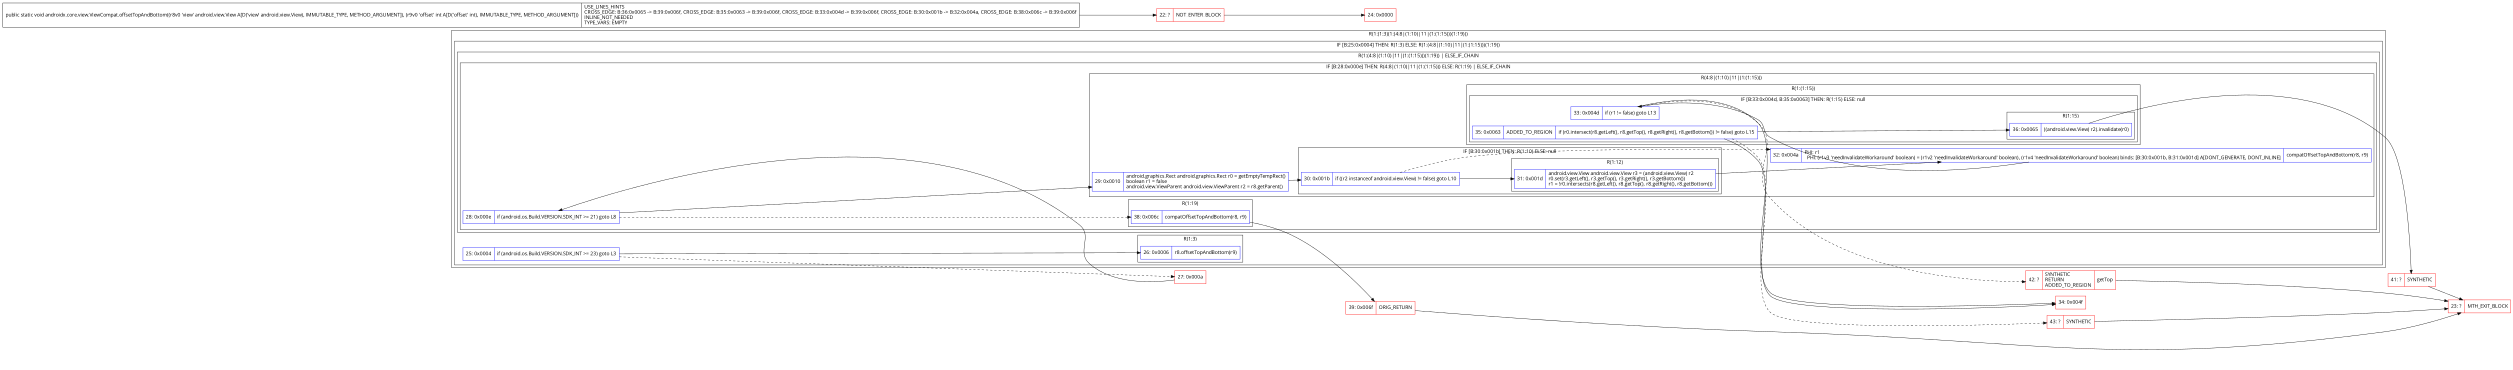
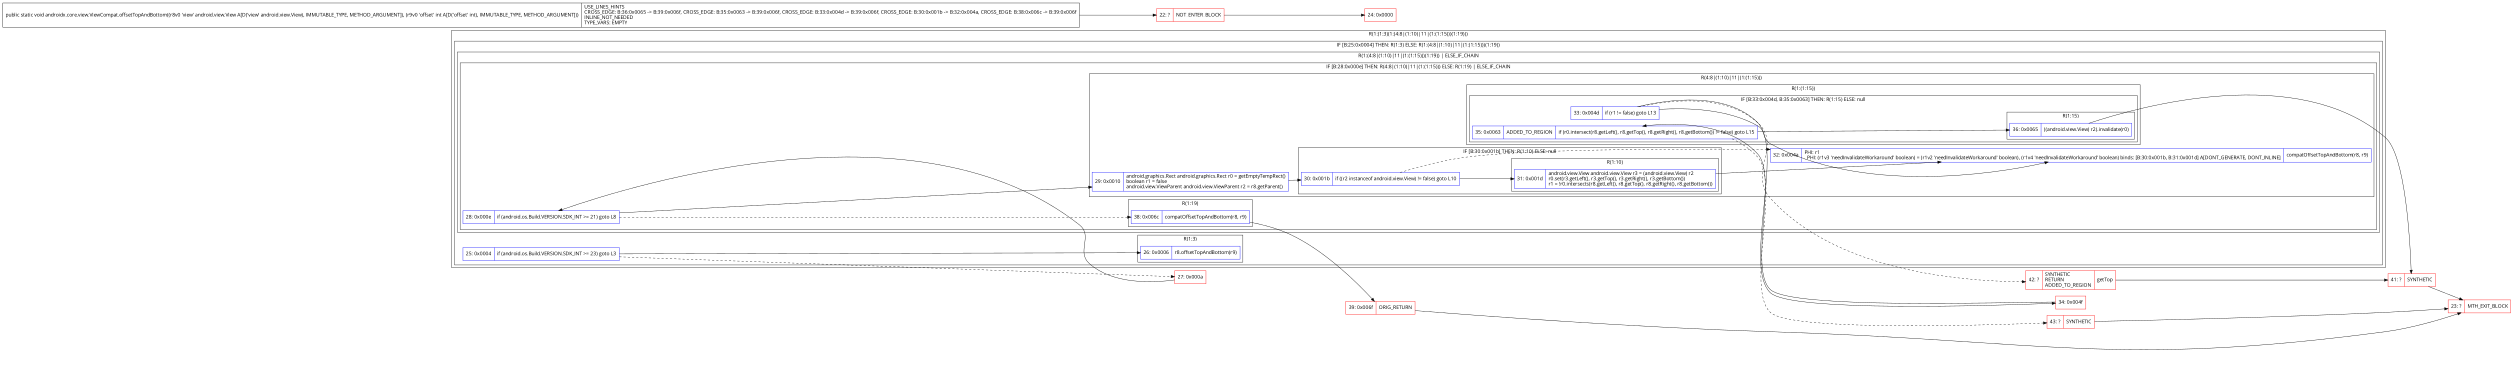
edge "32: 0x004a" -> "33: 0x004d": reversed
cluster "R(1:12)": label "R(1:12)" -> "R(1:10)"
edge "42: ?" -> "23: ?": now "42: ?" -> "41: ?"
edge "35: 0x0063" -> "34: 0x004f": reversed
